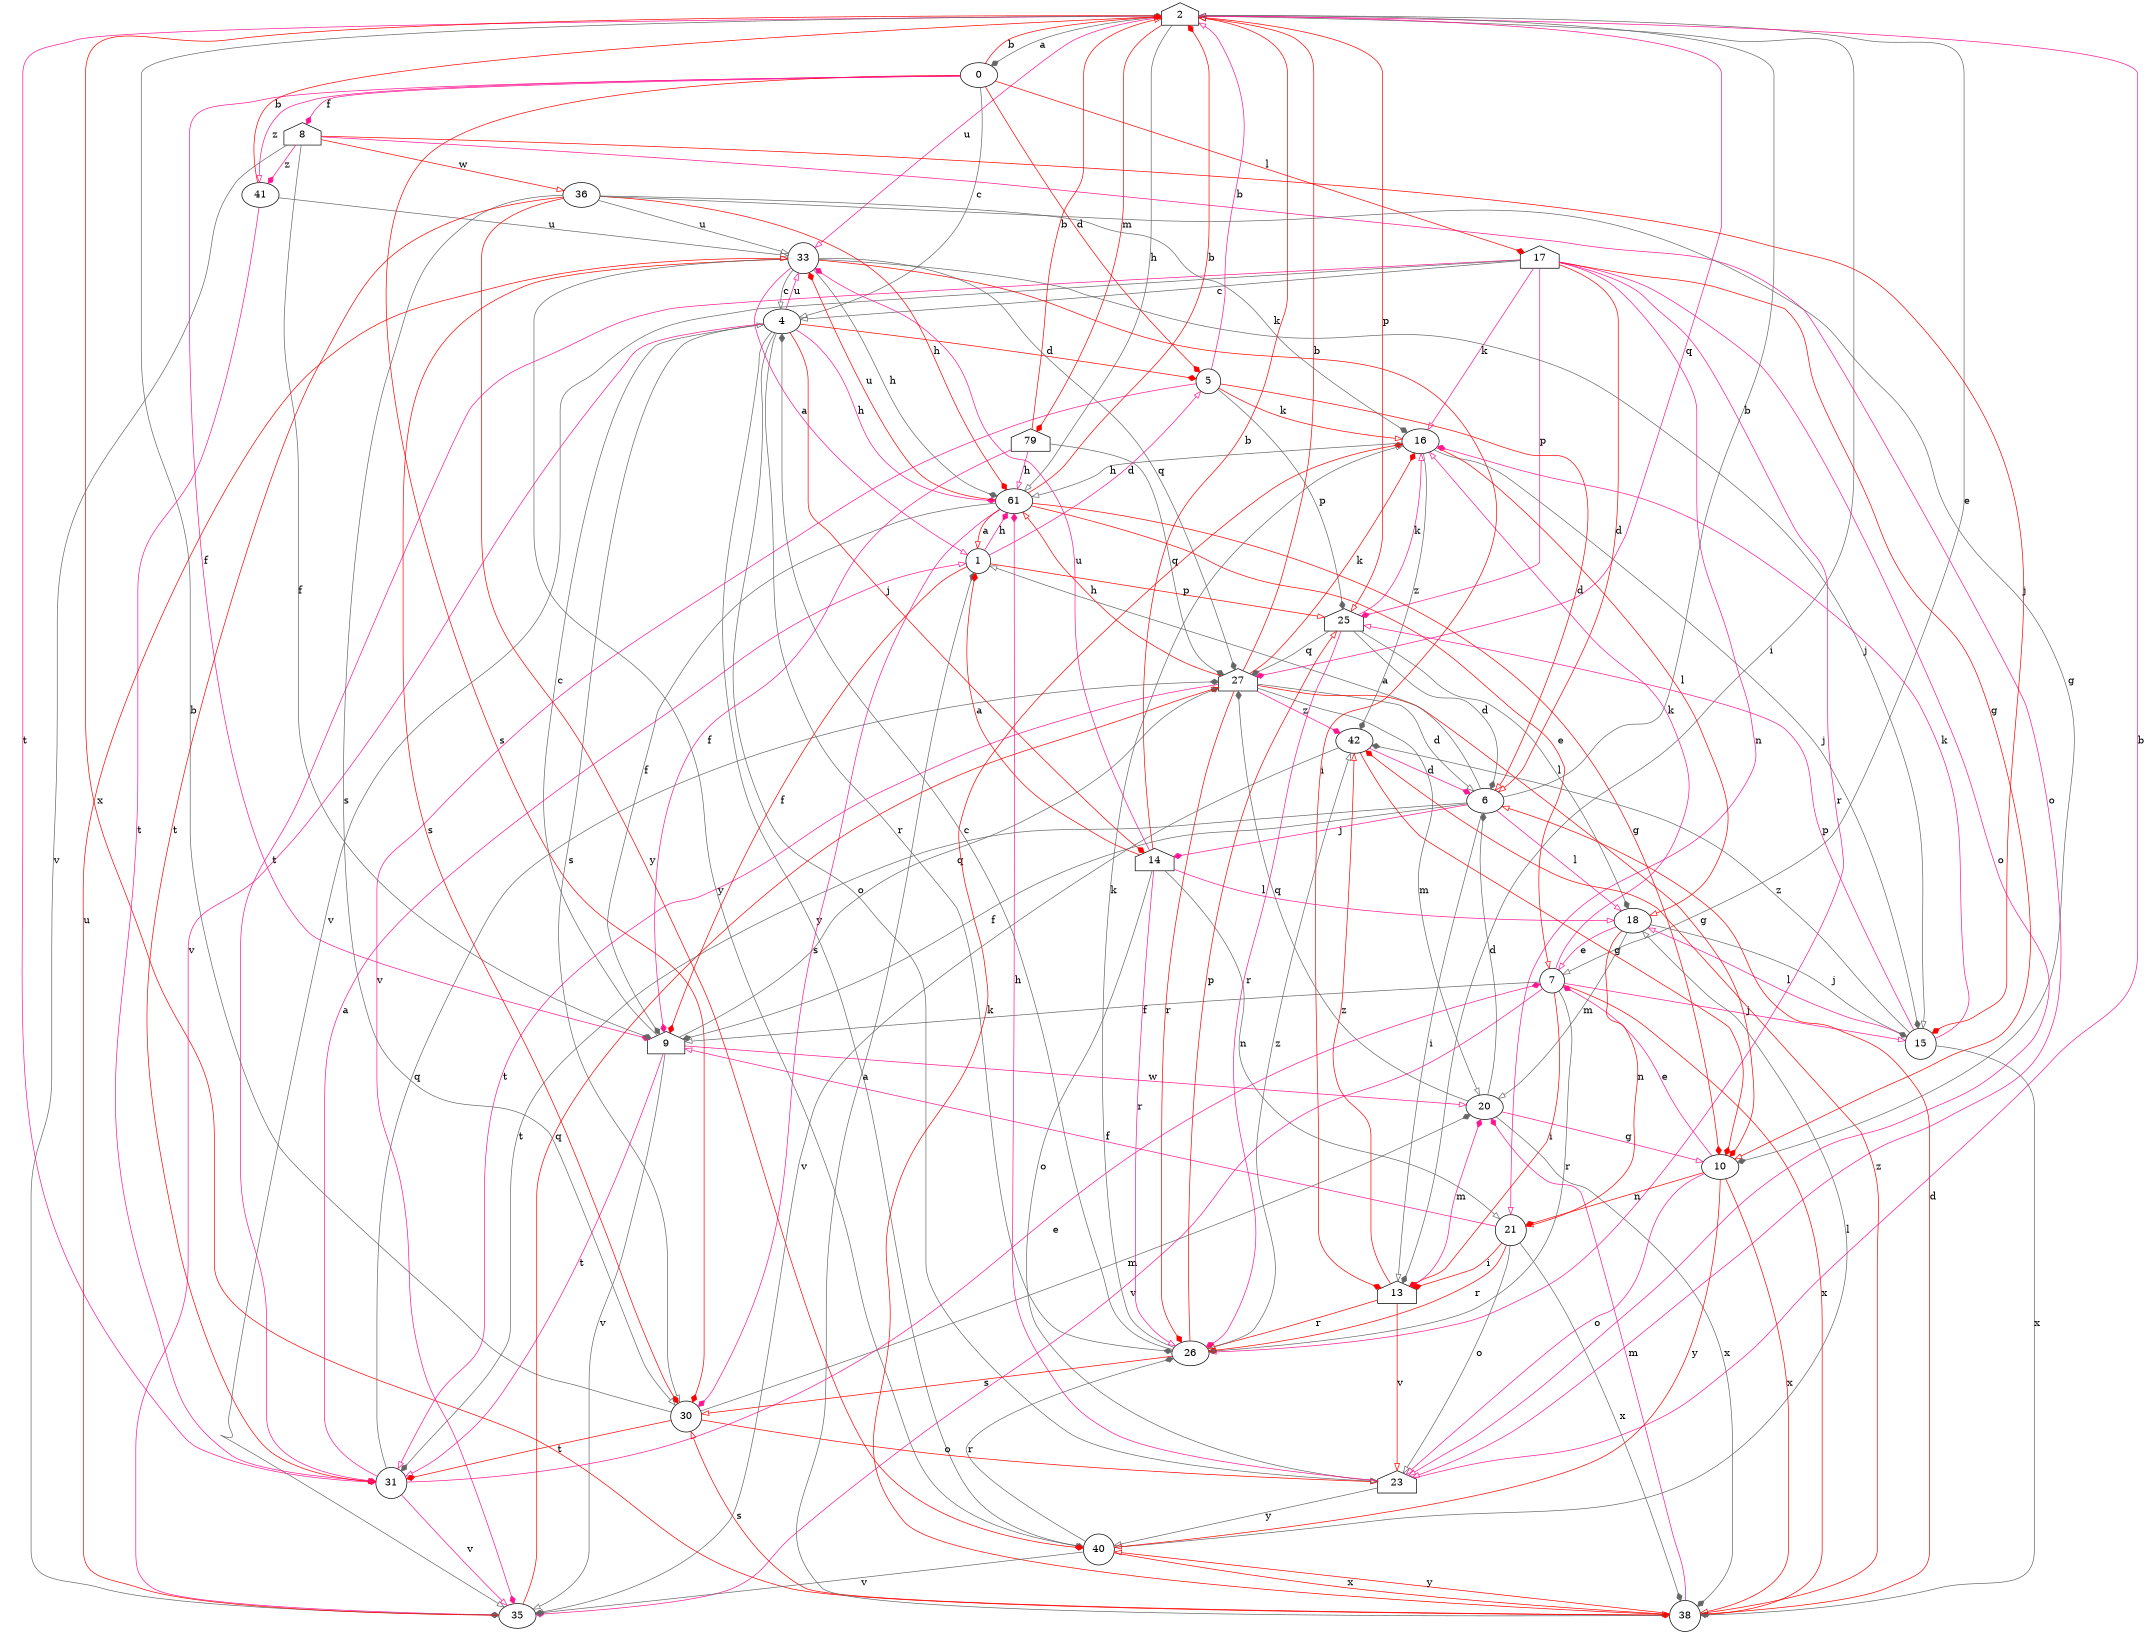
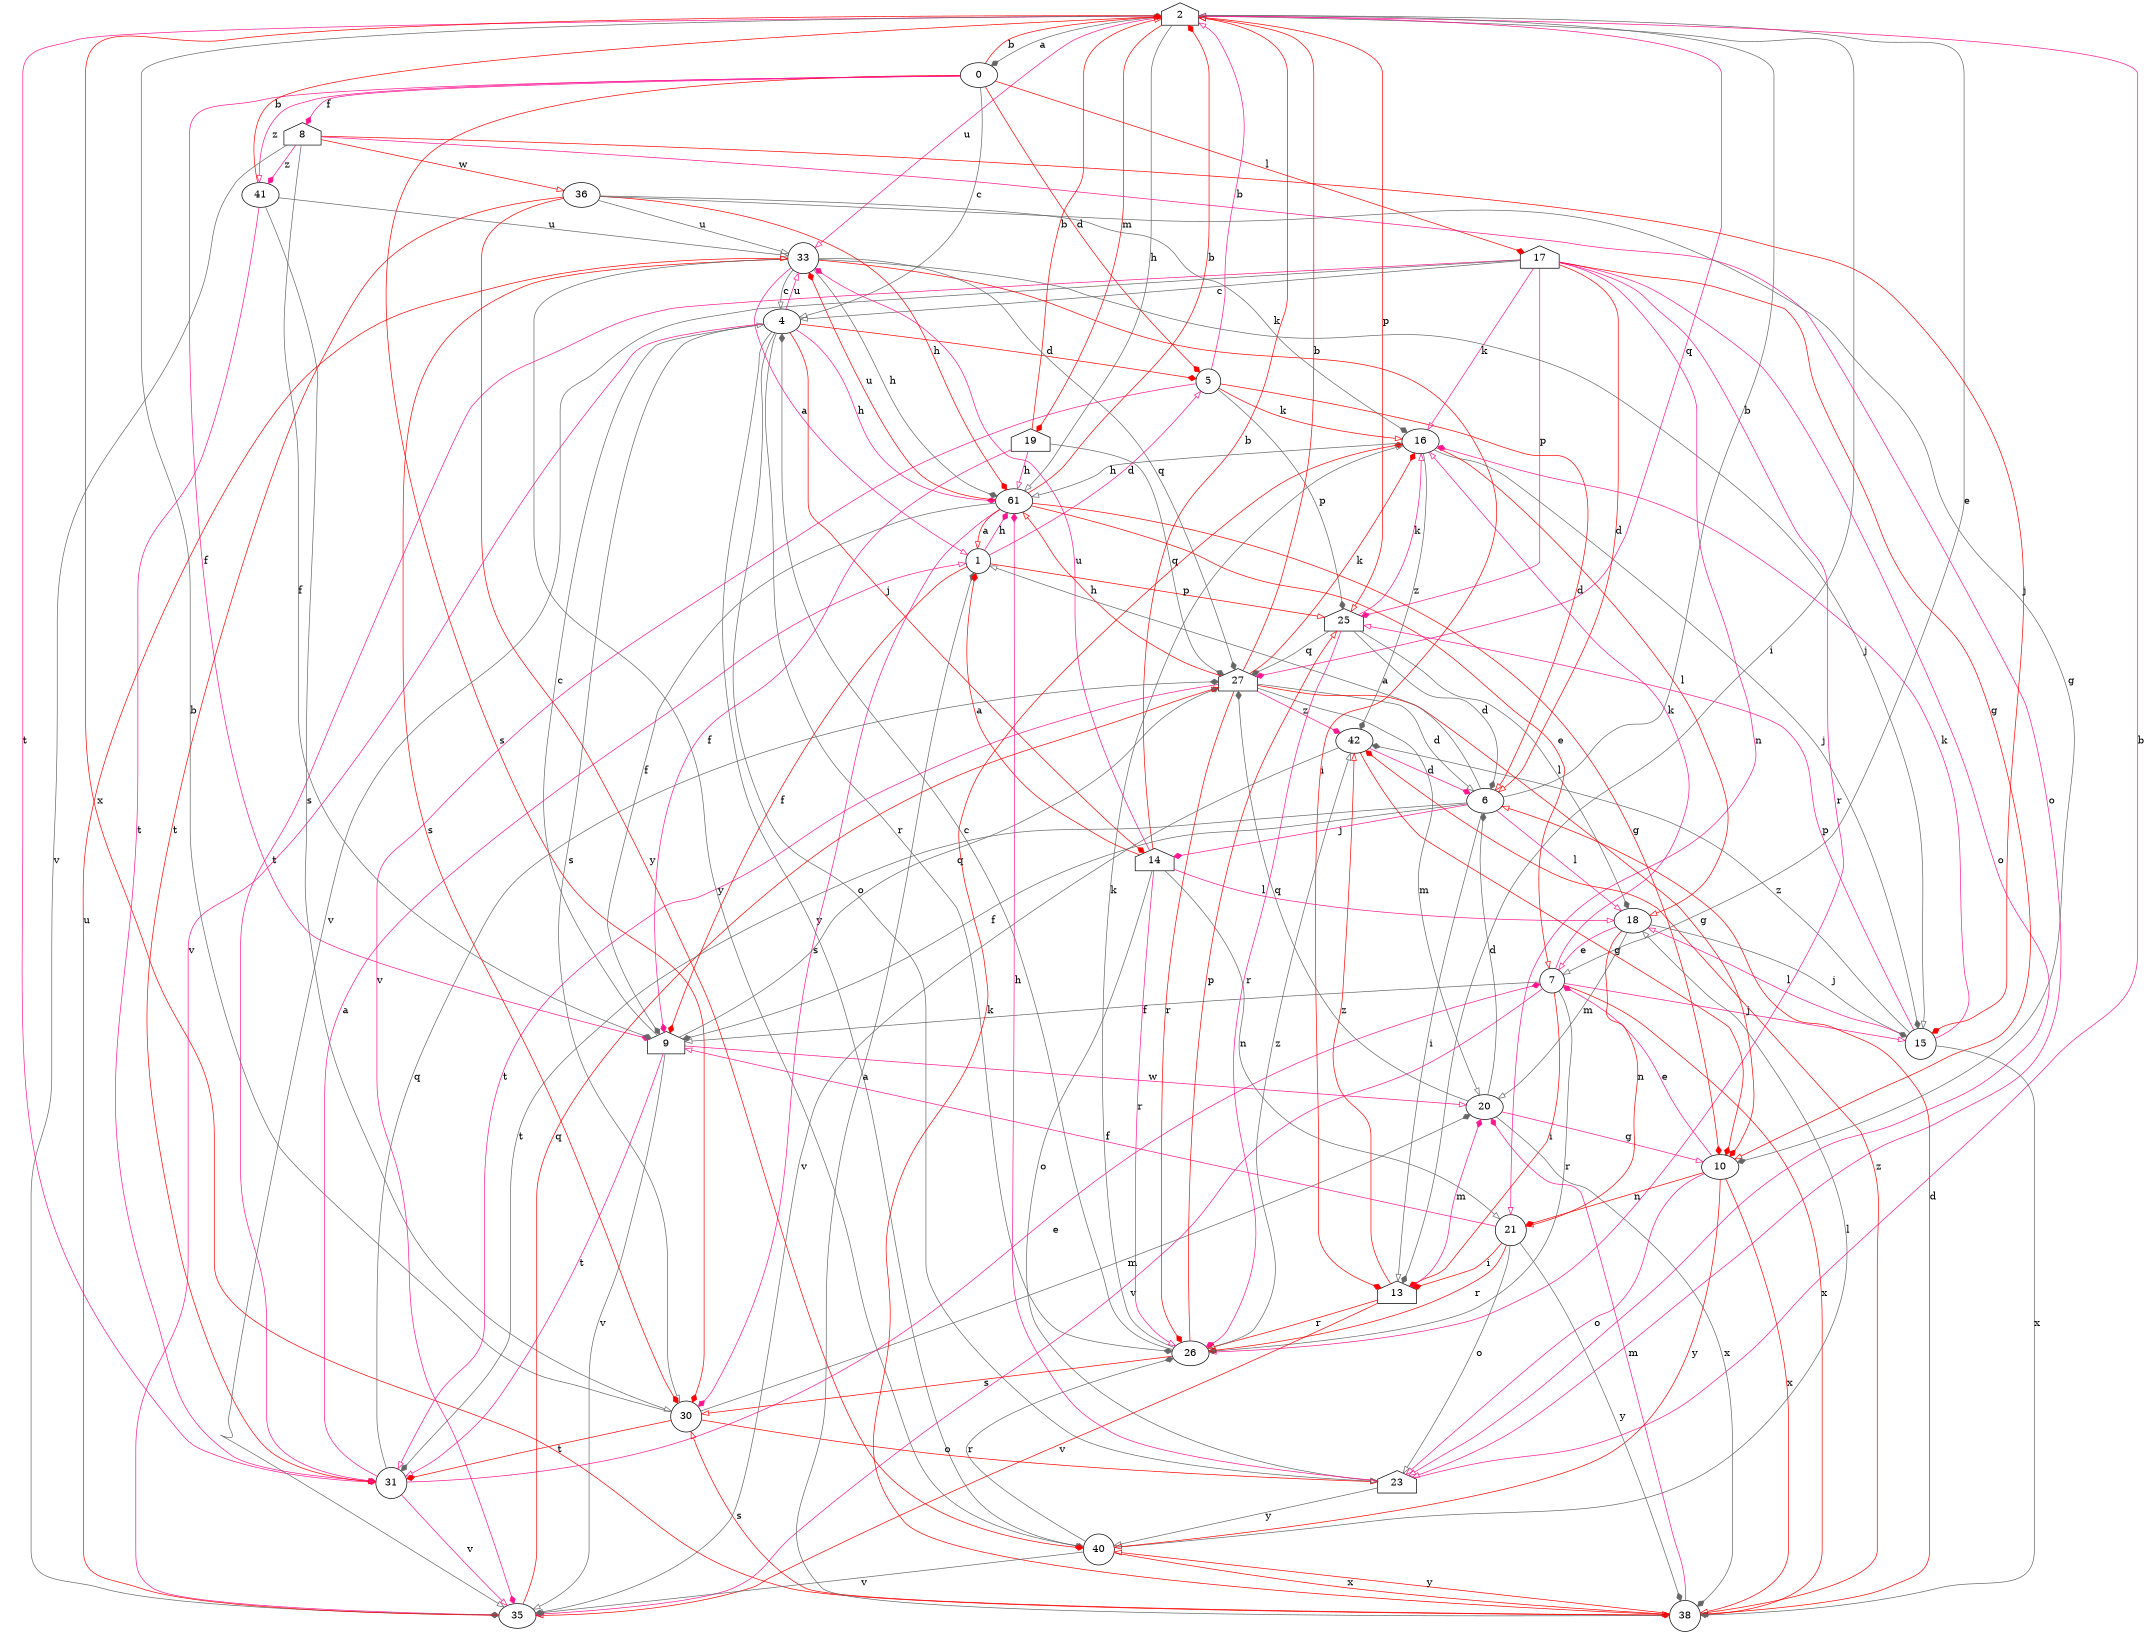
node "79": label "79" -> "19"
edge "36" -> "30": now "41" -> "30"
edge "13" -> "23": now "13" -> "35"
edge "21" -> "38": label "x" -> "y"
